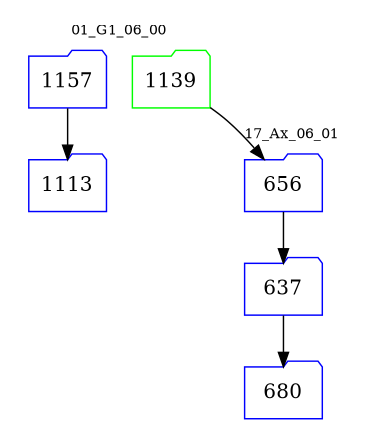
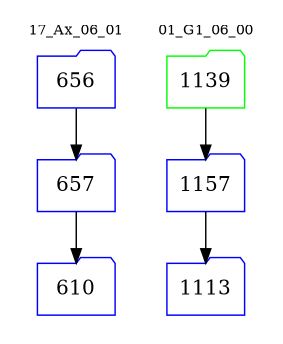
edge "1139" -> "656": now "1139" -> "1157"
node "637": label "637" -> "657"
node "680": label "680" -> "610"
